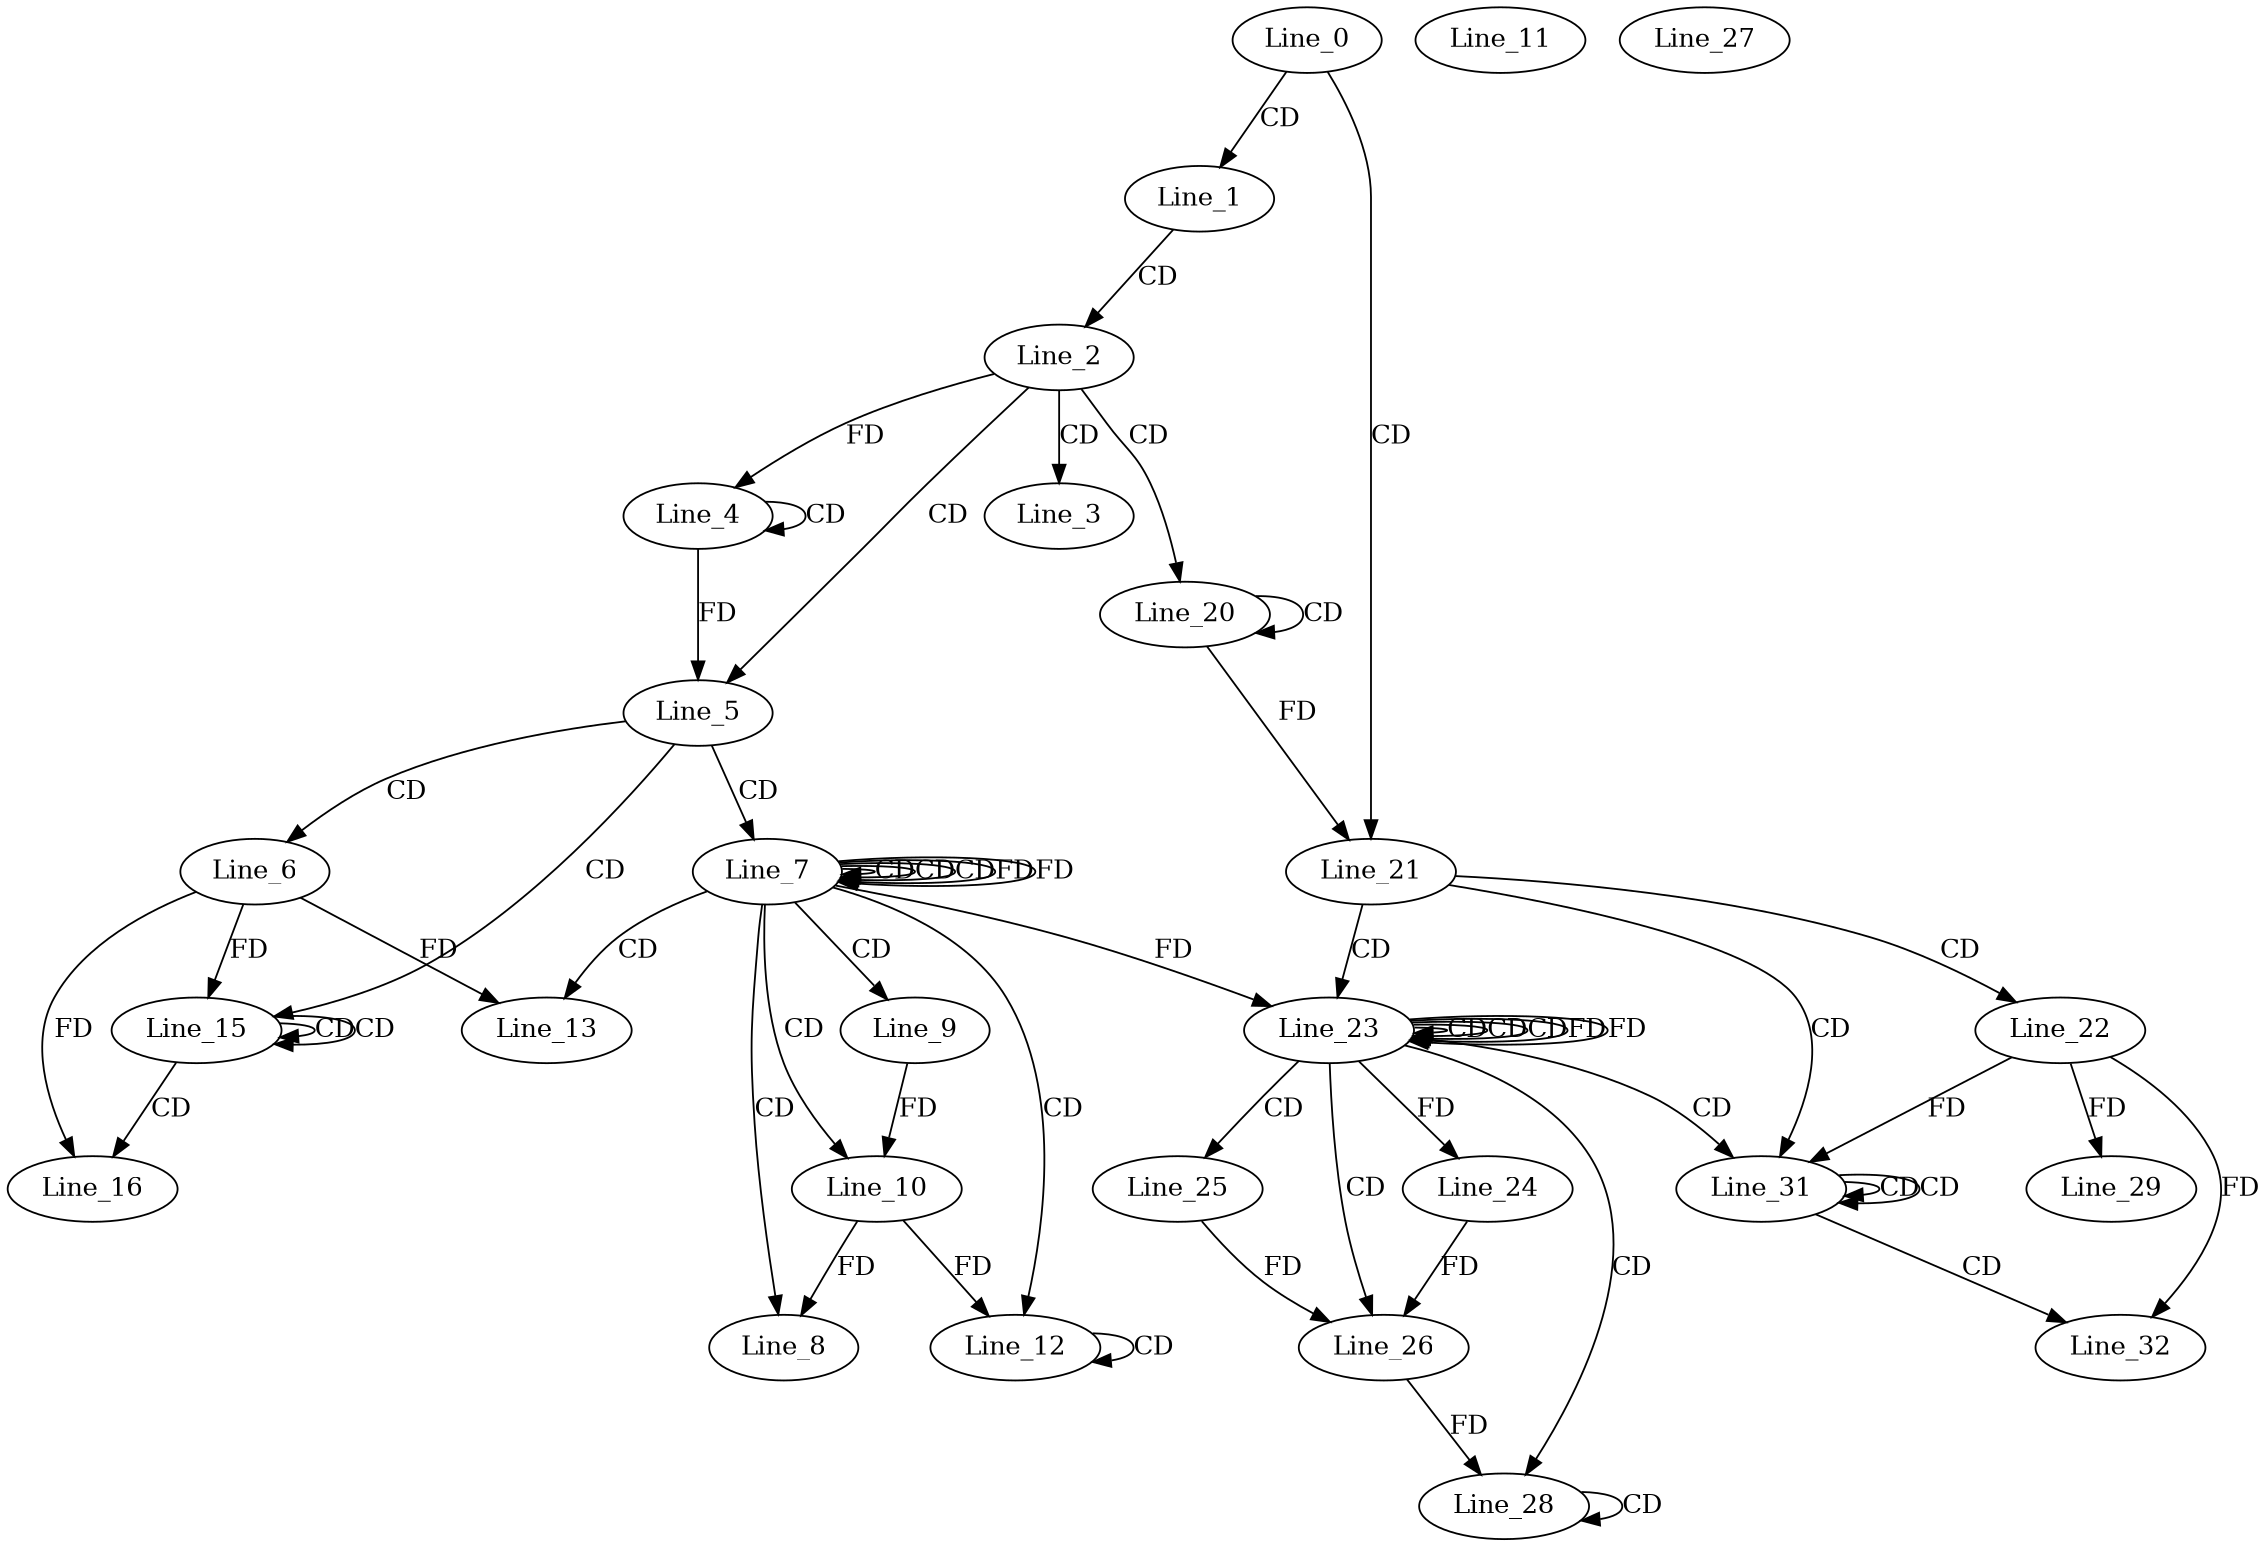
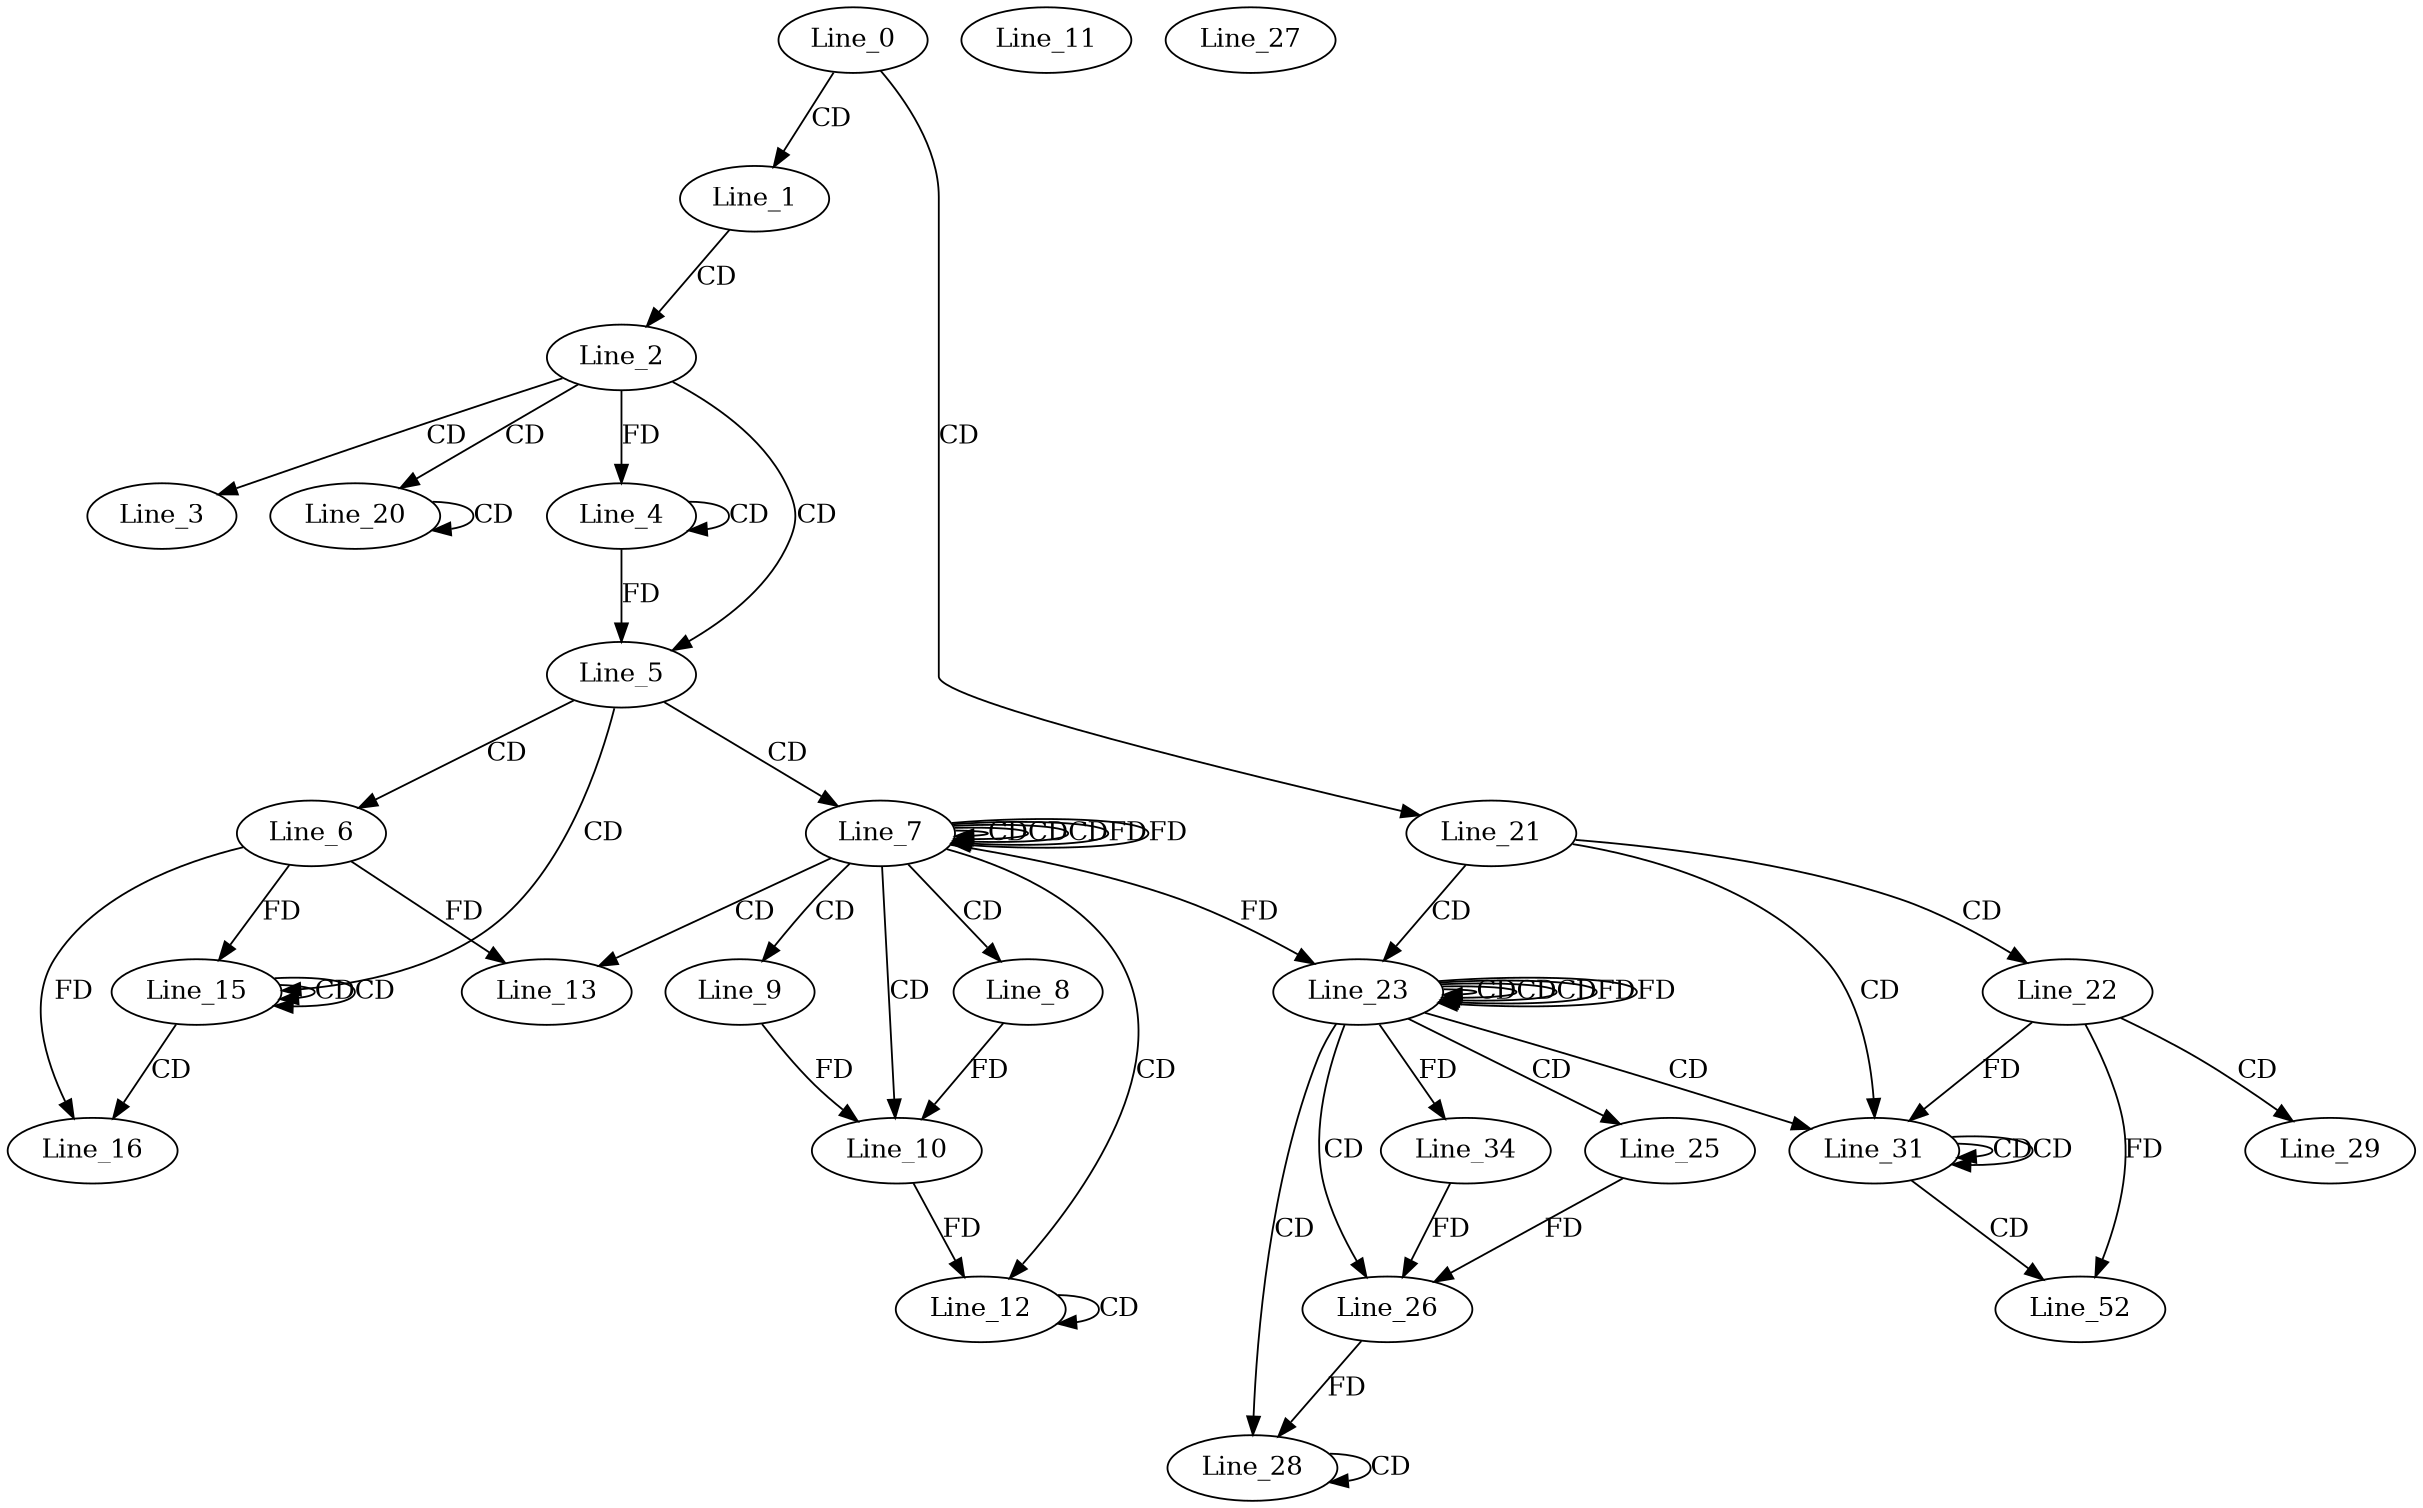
edge "Line_20" -> "Line_21": removed, label "FD"
edge "Line_22" -> "Line_29": label "FD" -> "CD"
node "Line_24": label "Line_24" -> "Line_34"
edge "Line_10" -> "Line_8": reversed
node "Line_32": label "Line_32" -> "Line_52"
